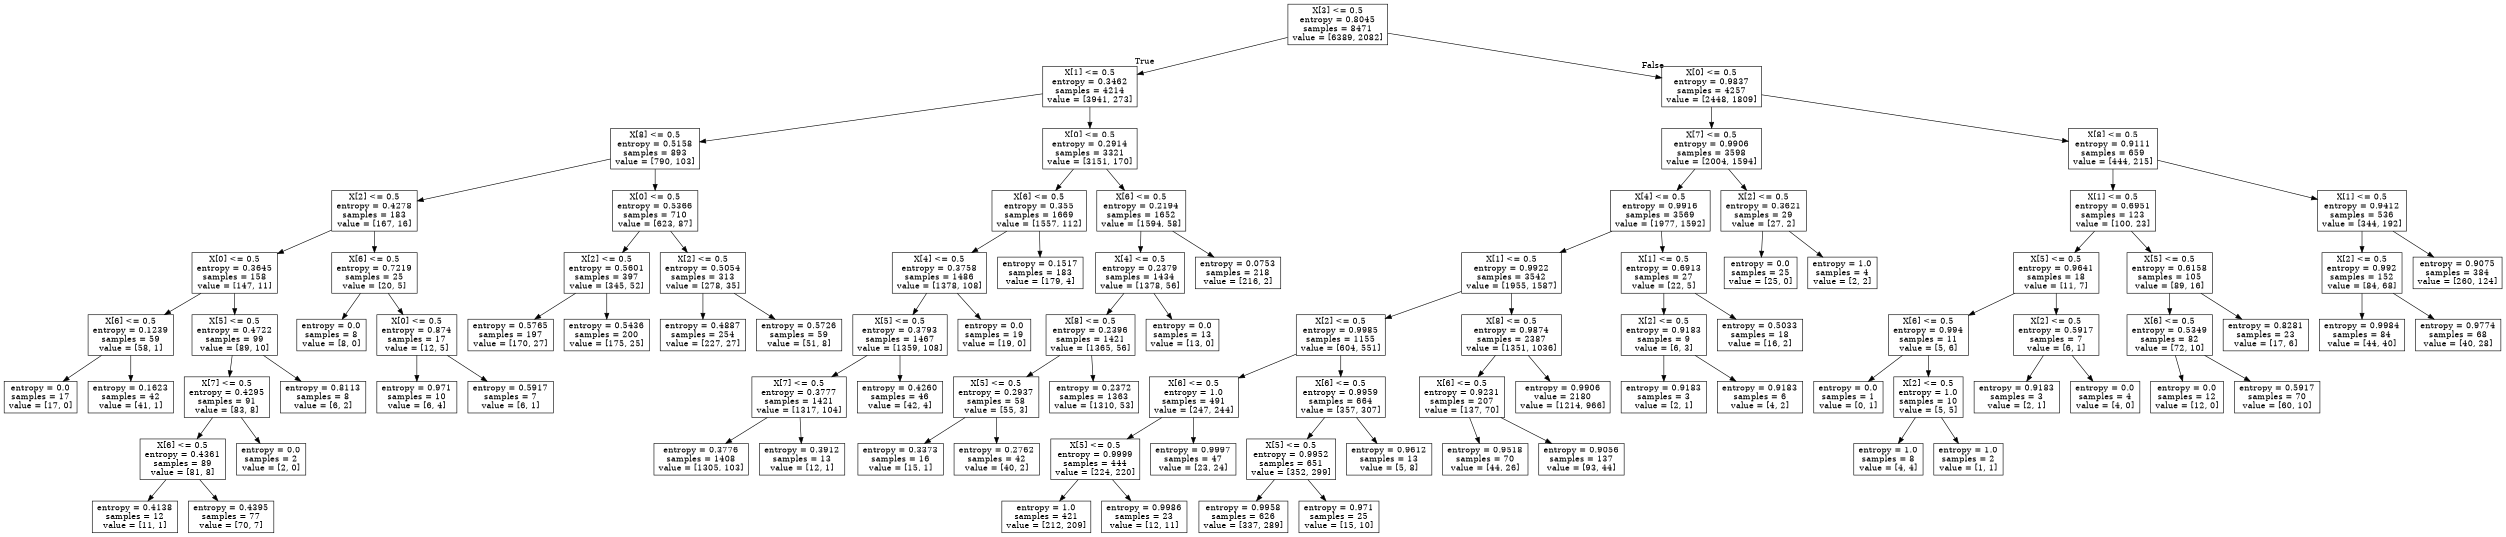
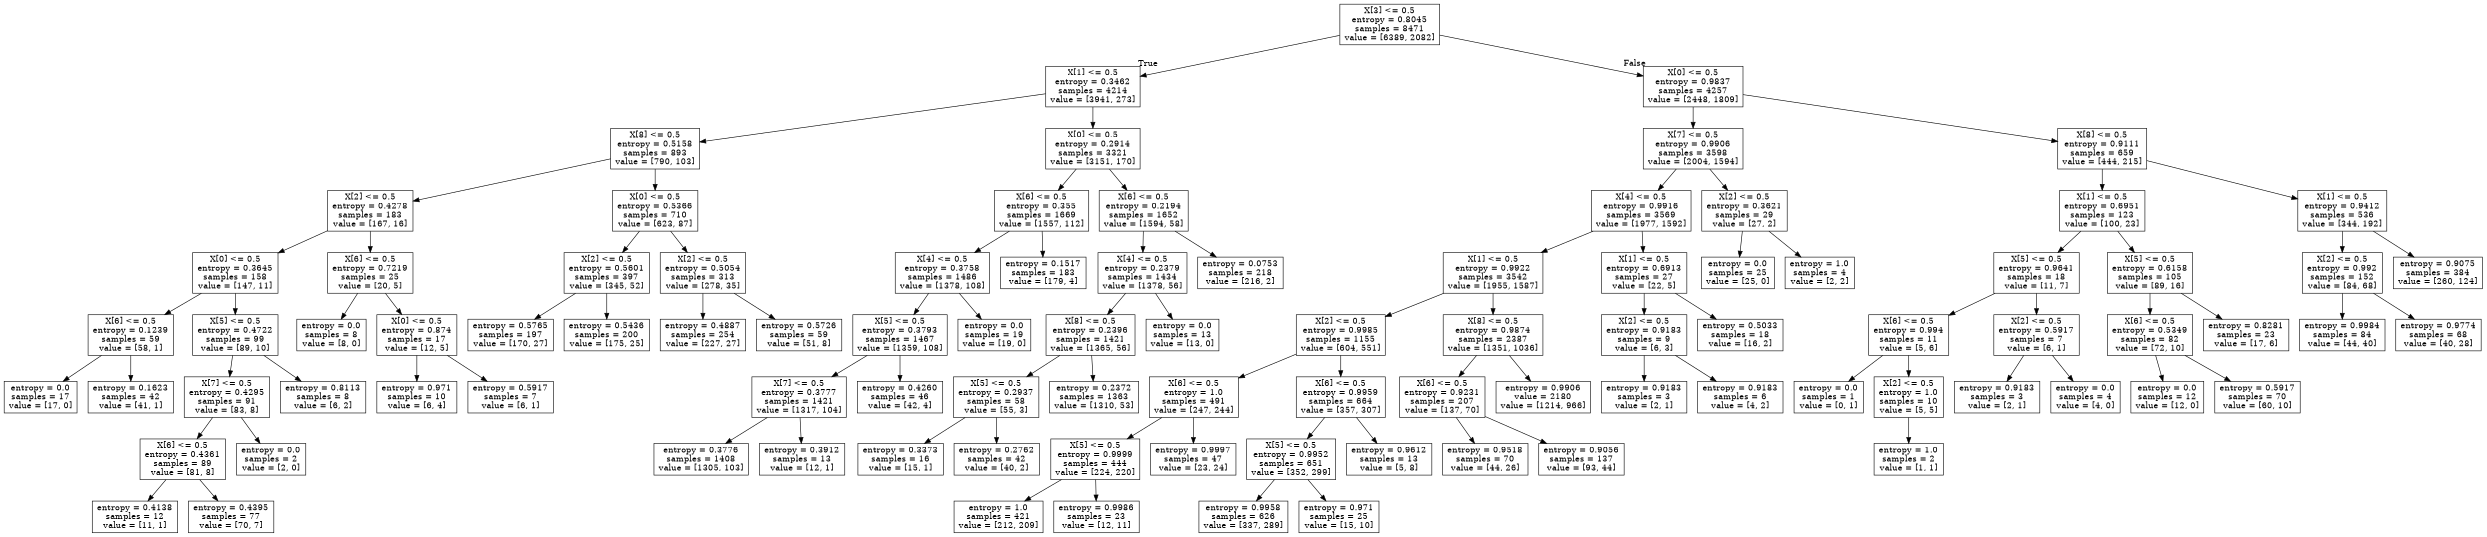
node "entropy = 1.0 samples = 8 value = [4, 4]": removed
